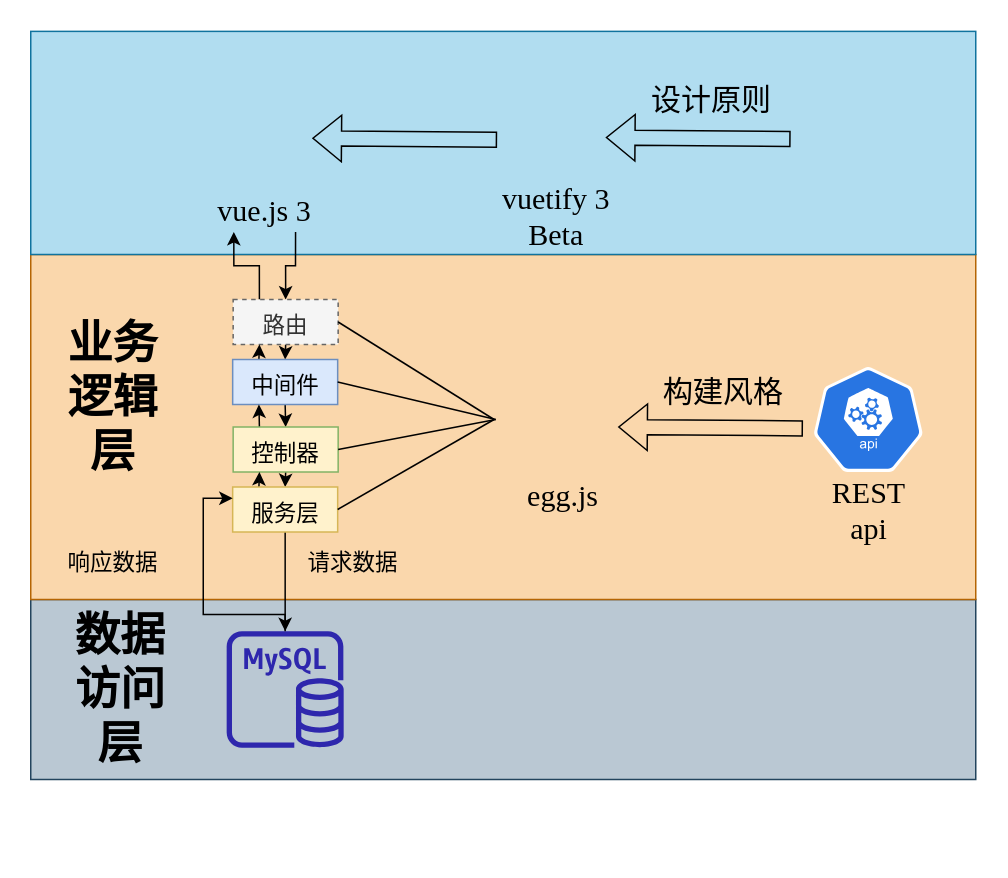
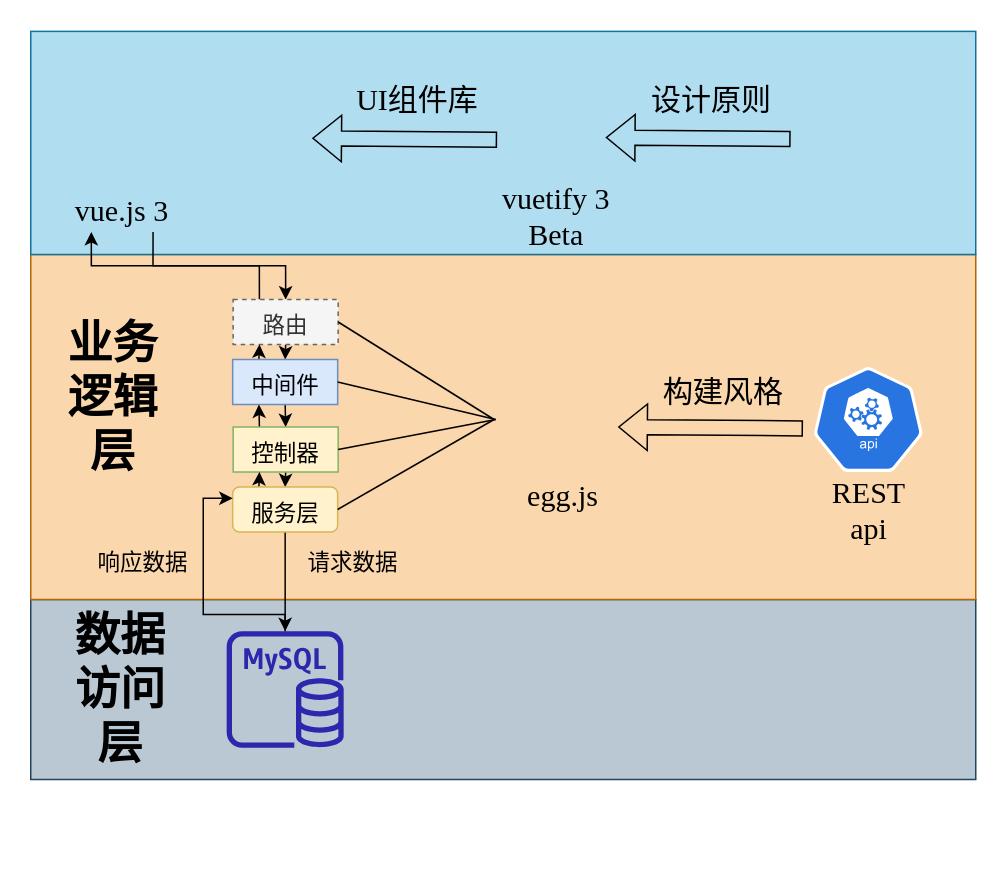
node "UI组件库": added
node "vue.js 3": moved (265, 209) -> (122, 209)
node "服务层": shape rectangle -> rounded rectangle
node "响应数据": moved (113, 562) -> (143, 562)
